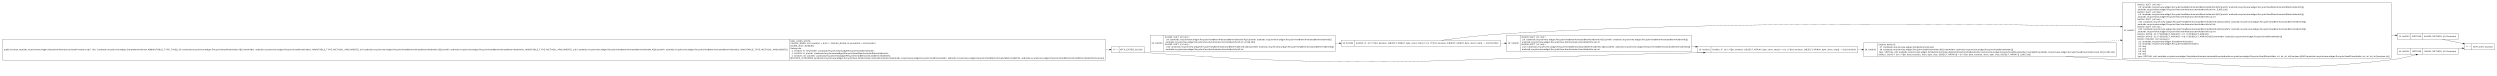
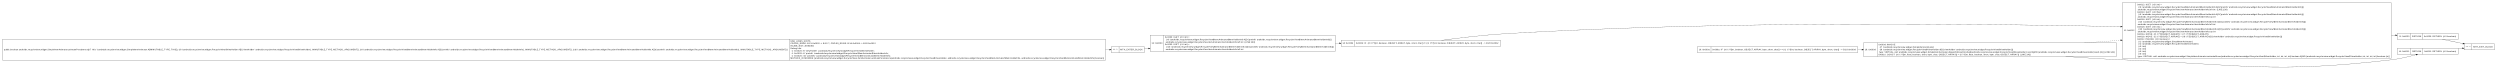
node "15: 0x0006": removed
edge "11: ?" -> "16: 0x000a": now "11: ?" -> "13: 0x0000"
